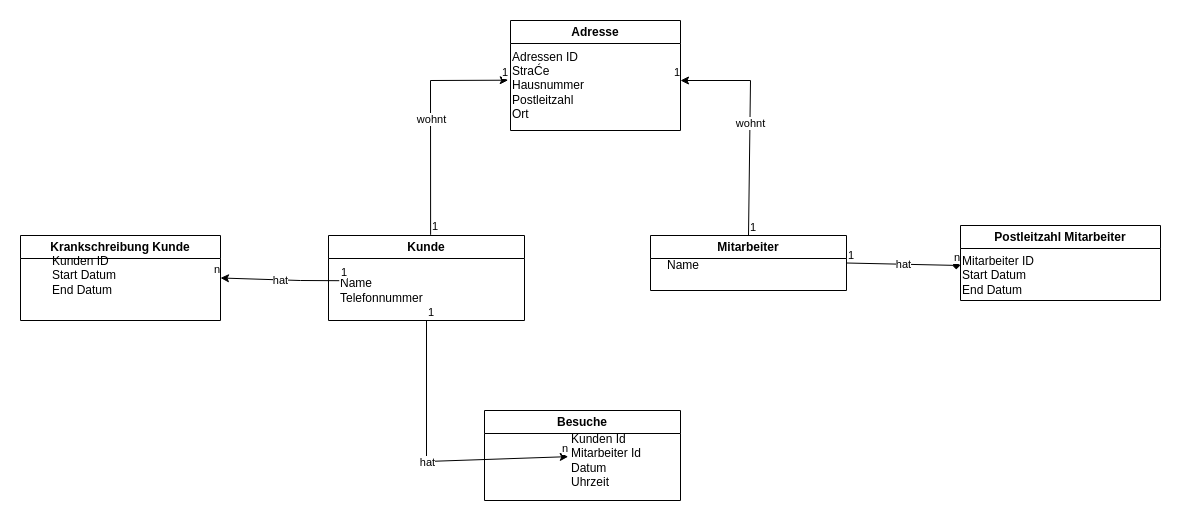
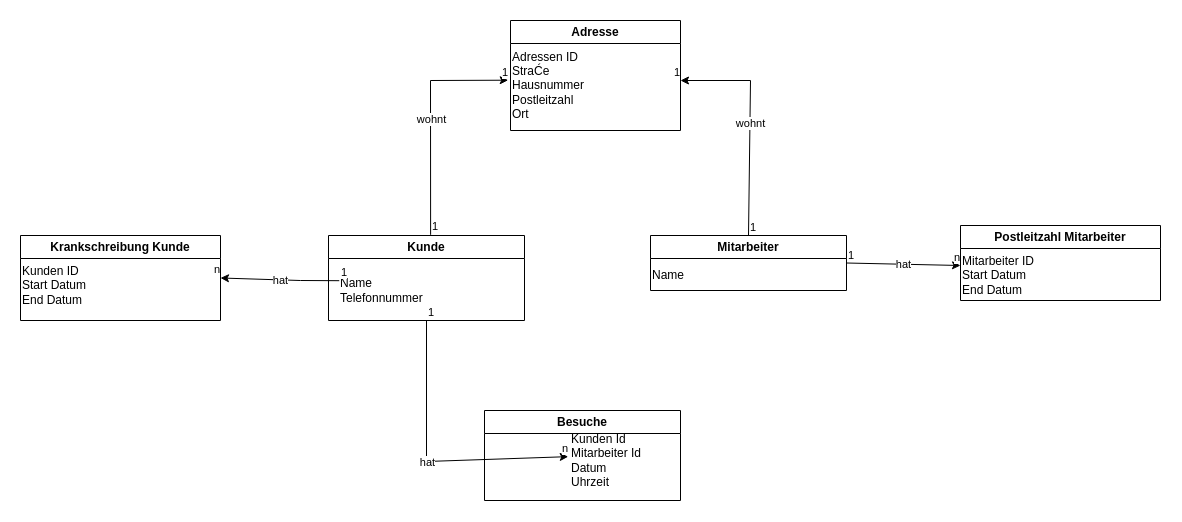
edge "Mitarbeiter" -> "Mitarbeiter ID Start Datum End Datum": arrowhead diamond -> classic
node "Name": moved (696, 266) -> (681, 276)
node "Kunden ID Start Datum End Datum": moved (106, 276) -> (76, 286)
